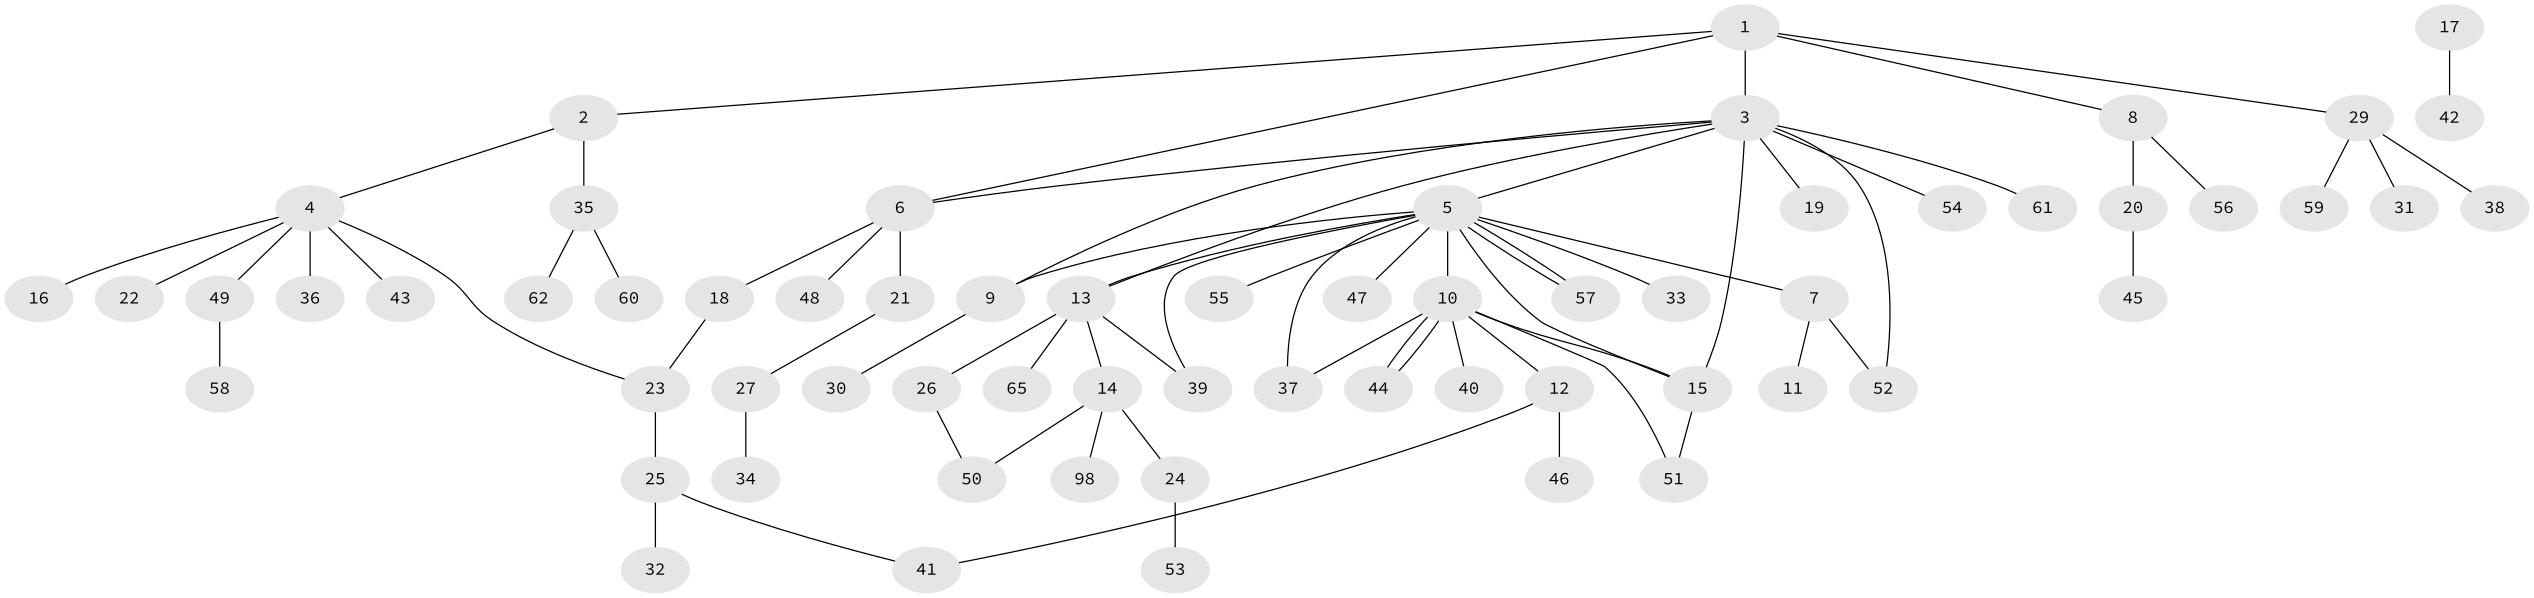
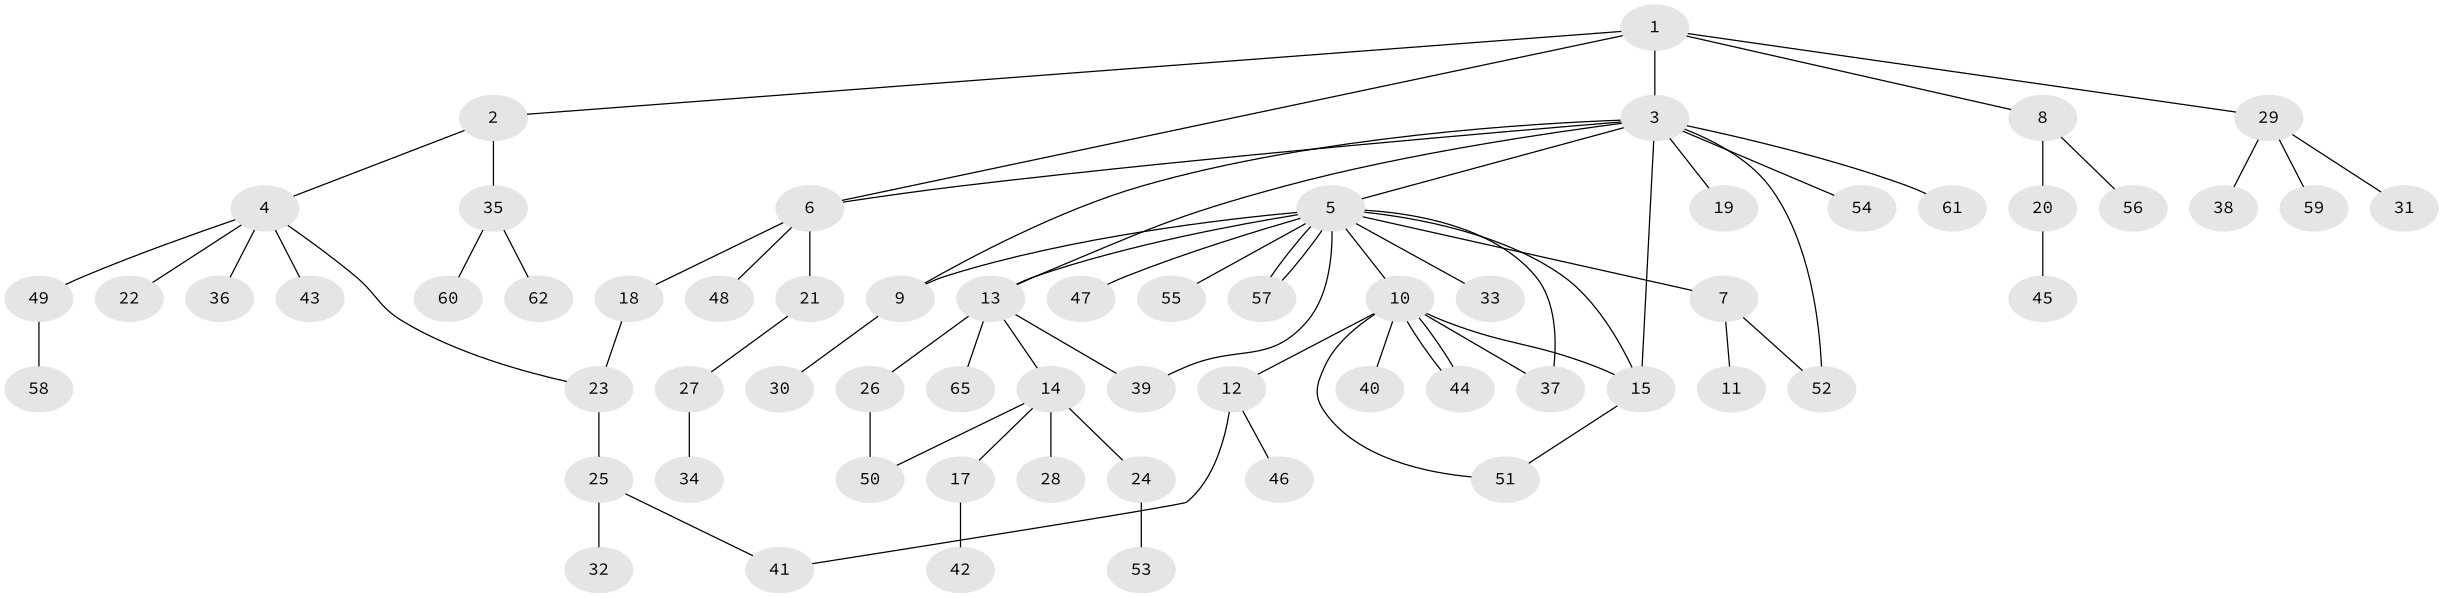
node "16": removed
edge "14" -- "17": added
node "98": label "98" -> "28"
